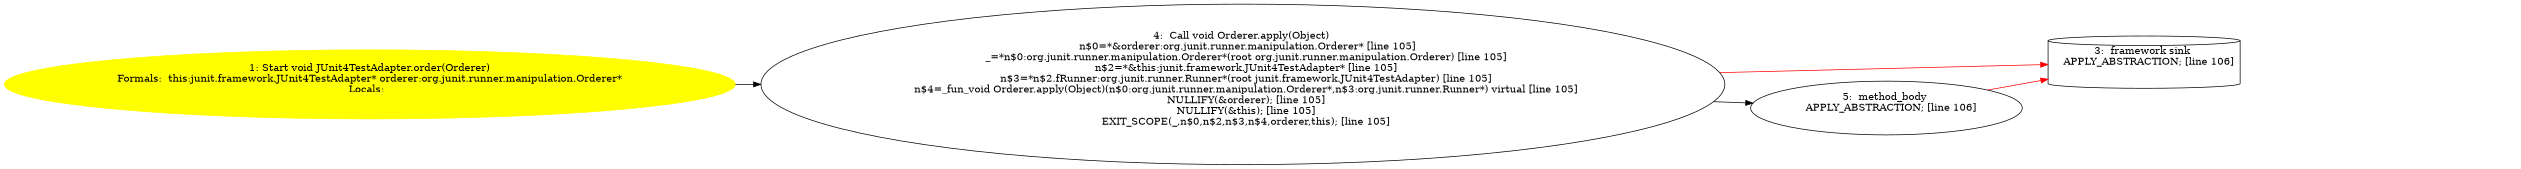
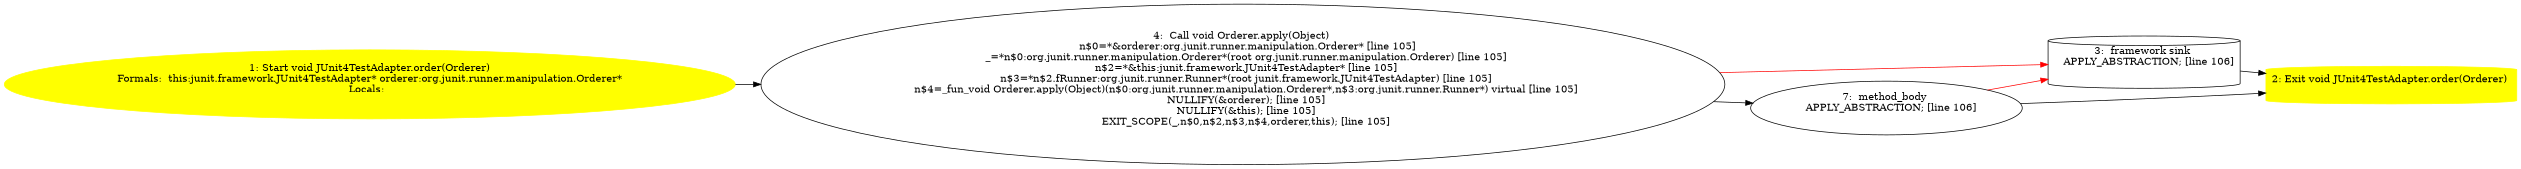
node "2: Exit void JUnit4TestAdapter.order(Orderer)": added
node "5:  method_body APPLY_ABSTRACTION; [line 106]": label "5:  method_body APPLY_ABSTRACTION; [line 106]" -> "7:  method_body APPLY_ABSTRACTION; [line 106]"
